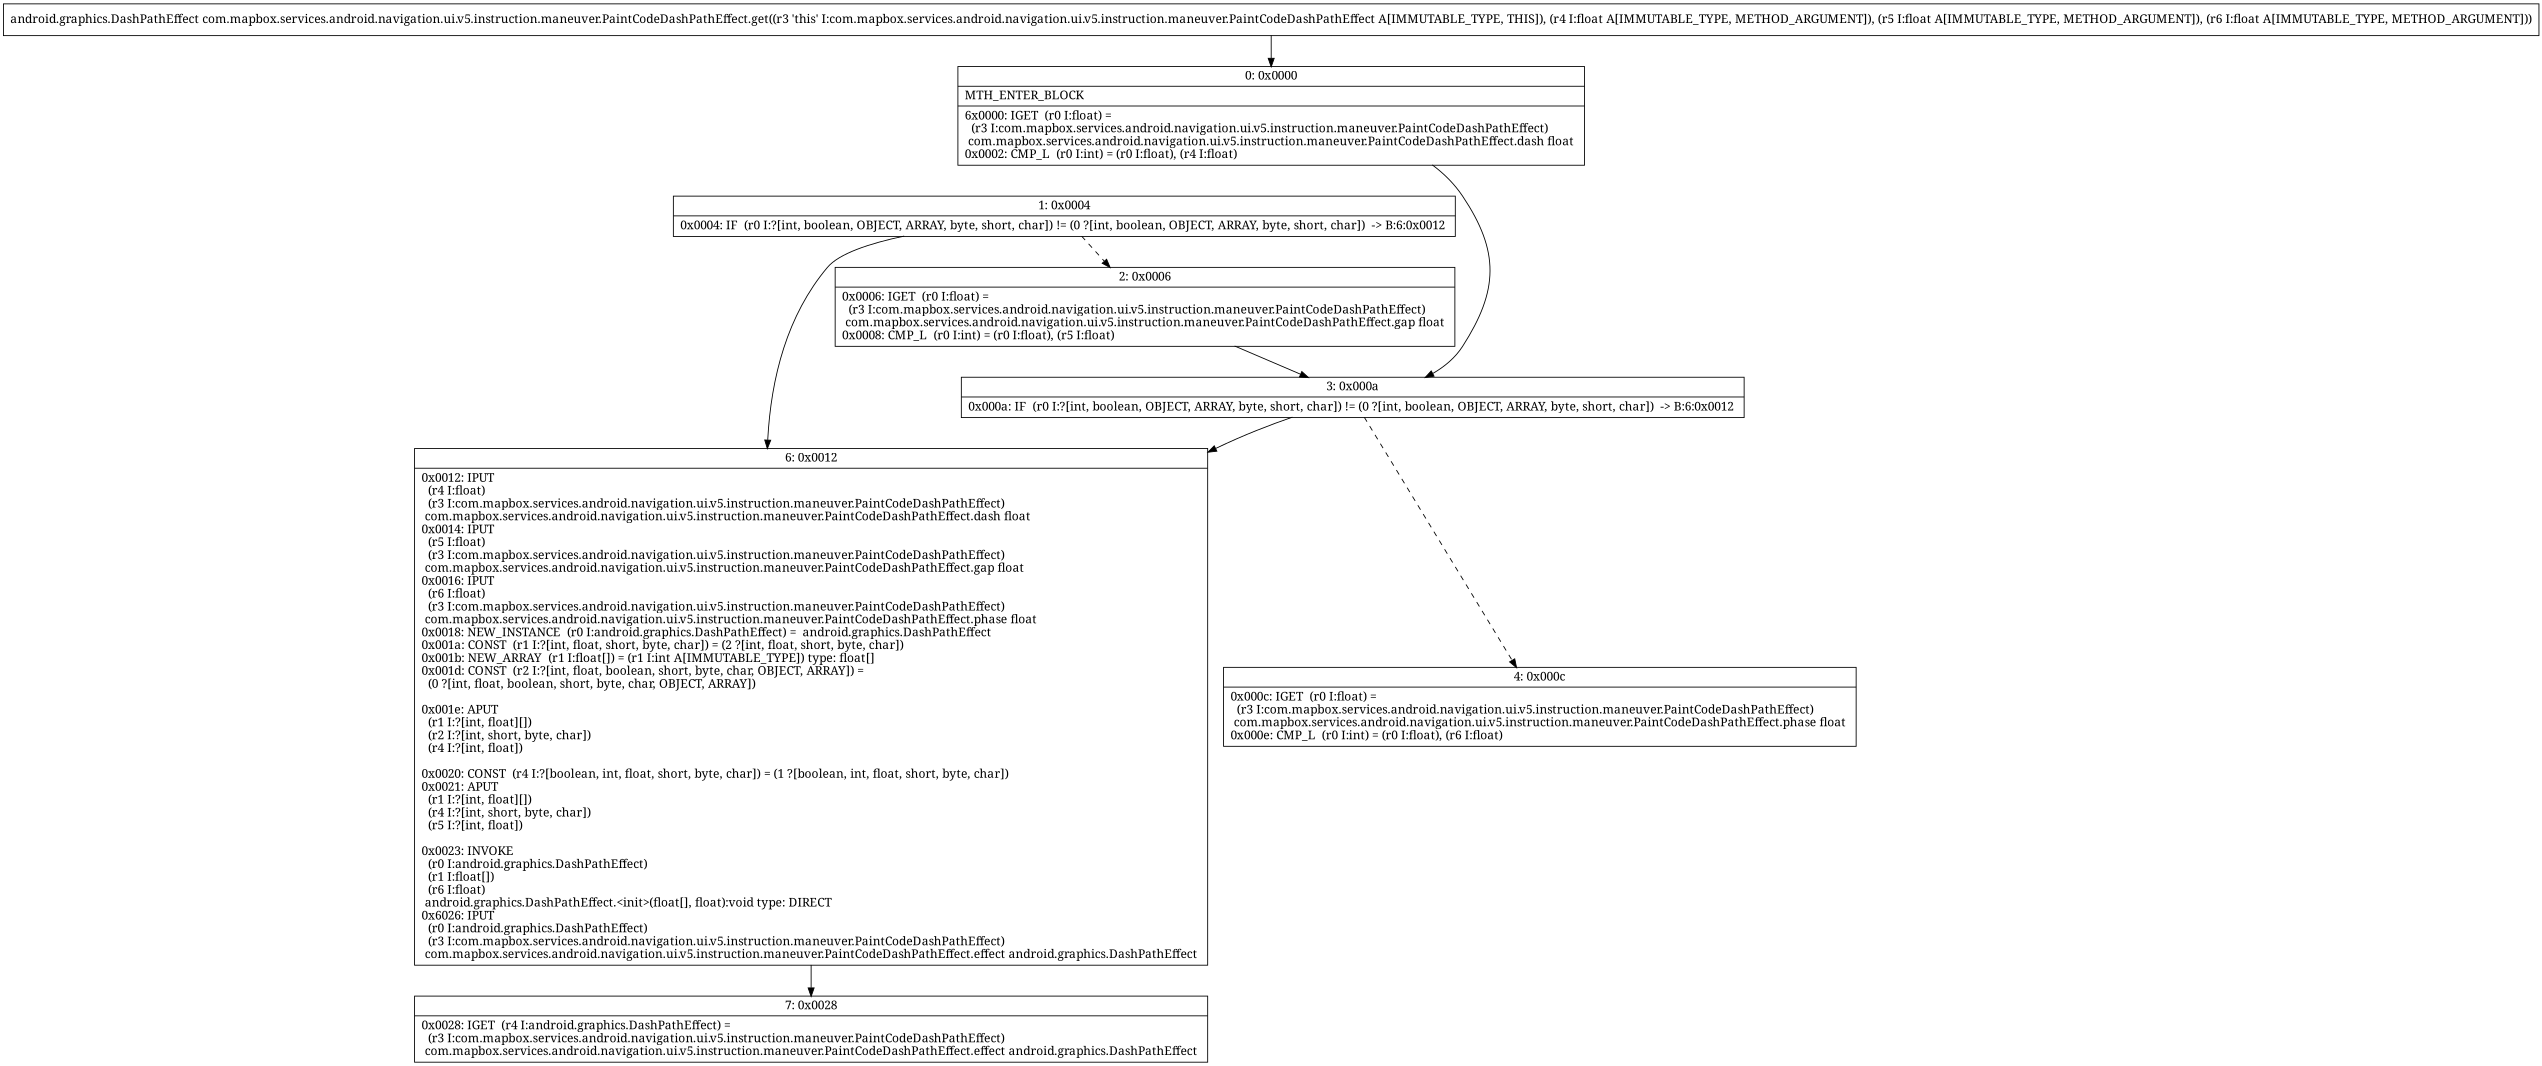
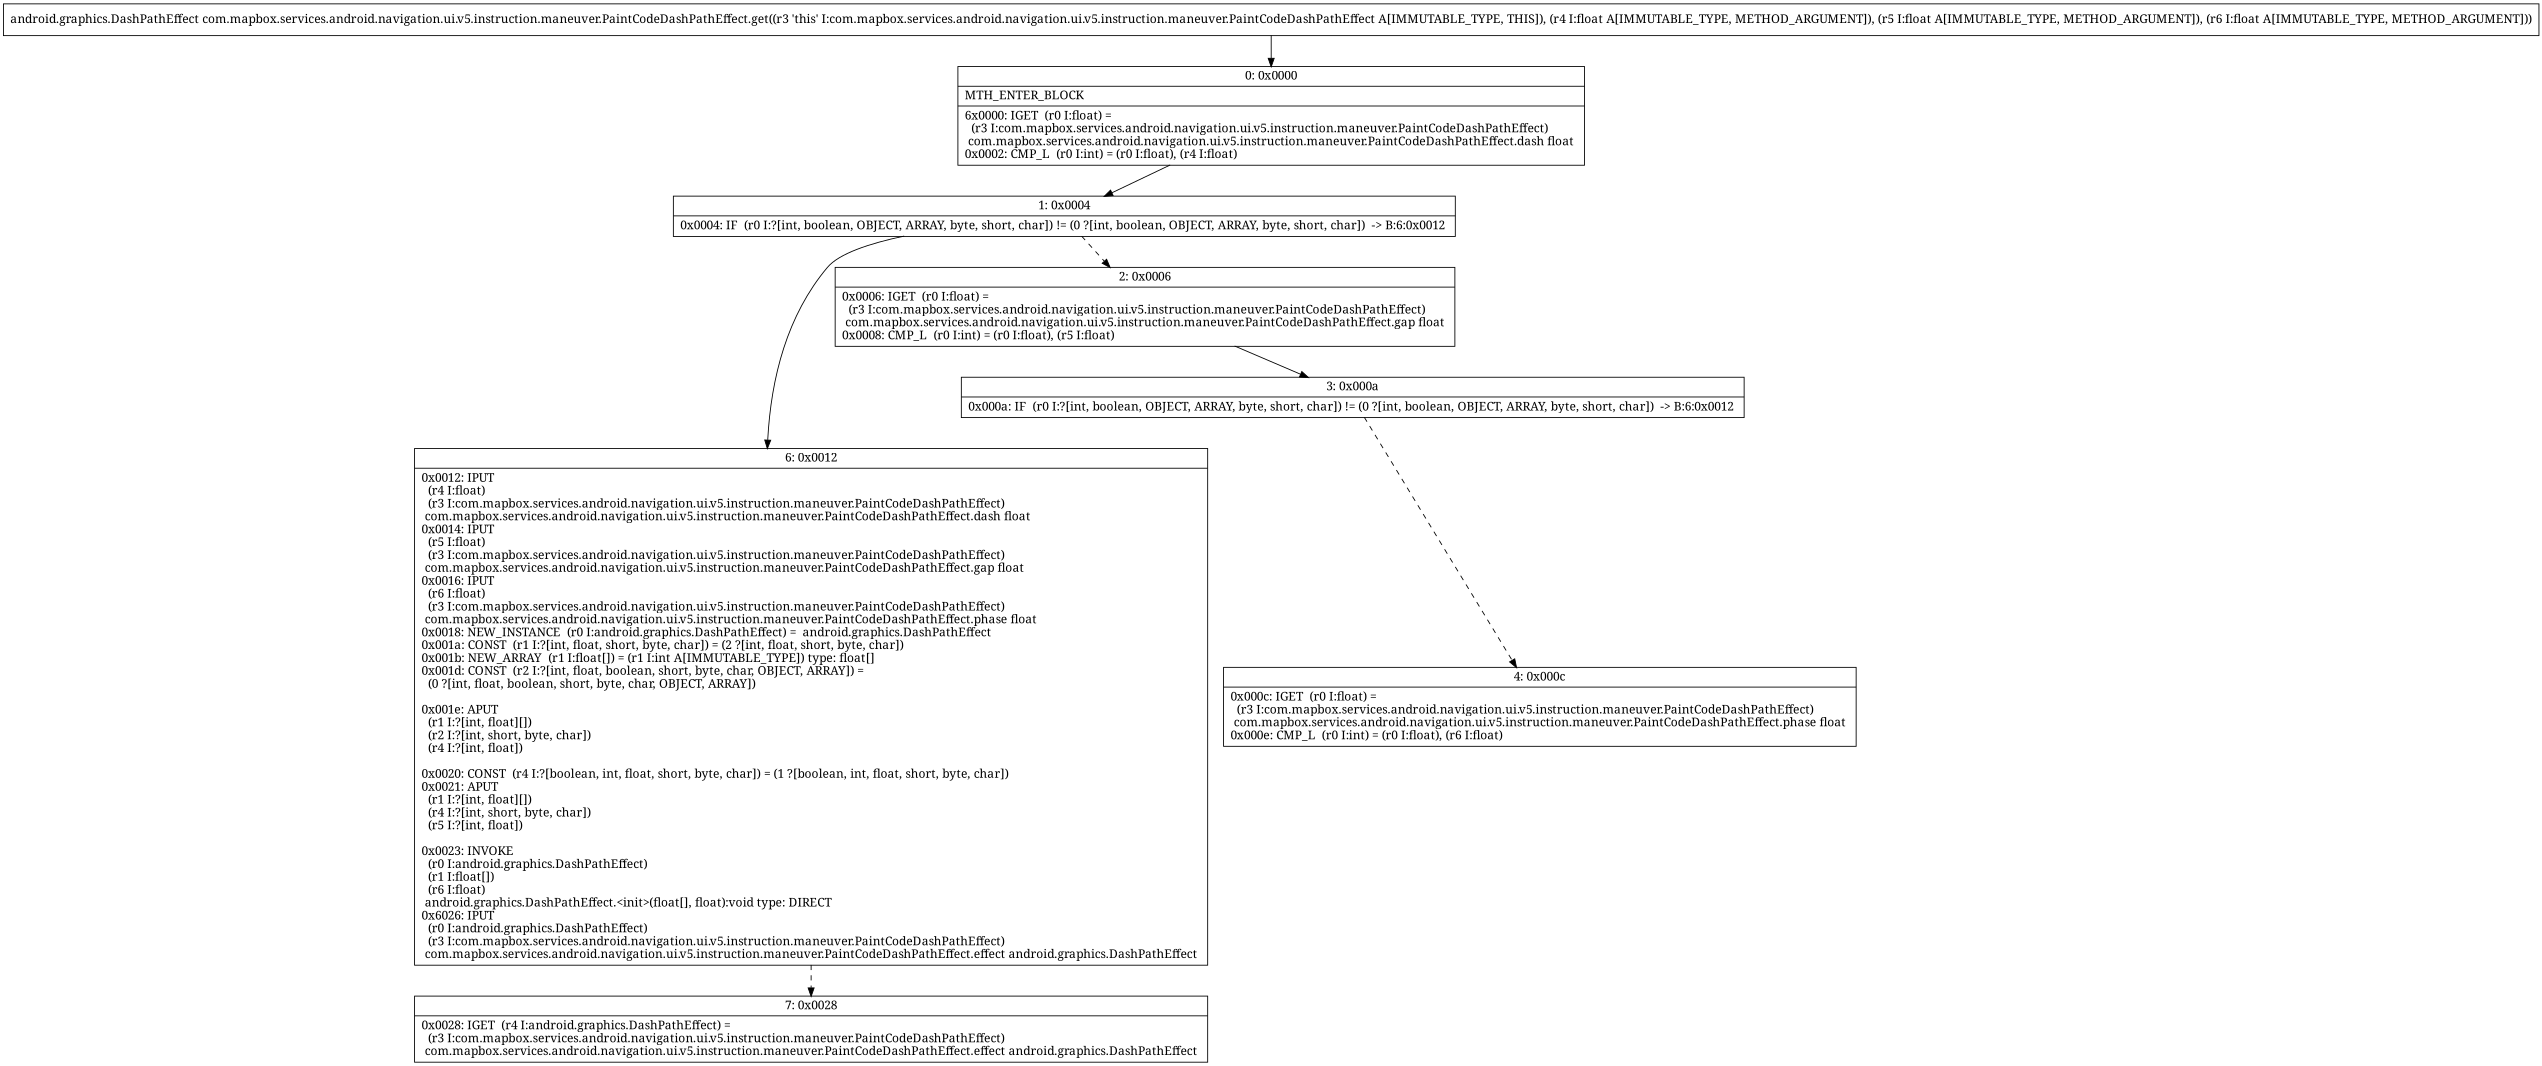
edge "0: 0x0000" -> "3: 0x000a": now "0: 0x0000" -> "1: 0x0004"
edge "3: 0x000a" -> "6: 0x0012": removed
edge "6: 0x0012" -> "7: 0x0028": style solid -> dashed
